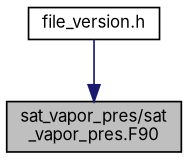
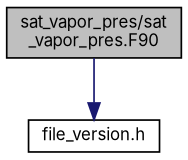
edge "file_version.h" -> "sat_vapor_pres/sat _vapor_pres.F90": reversed
